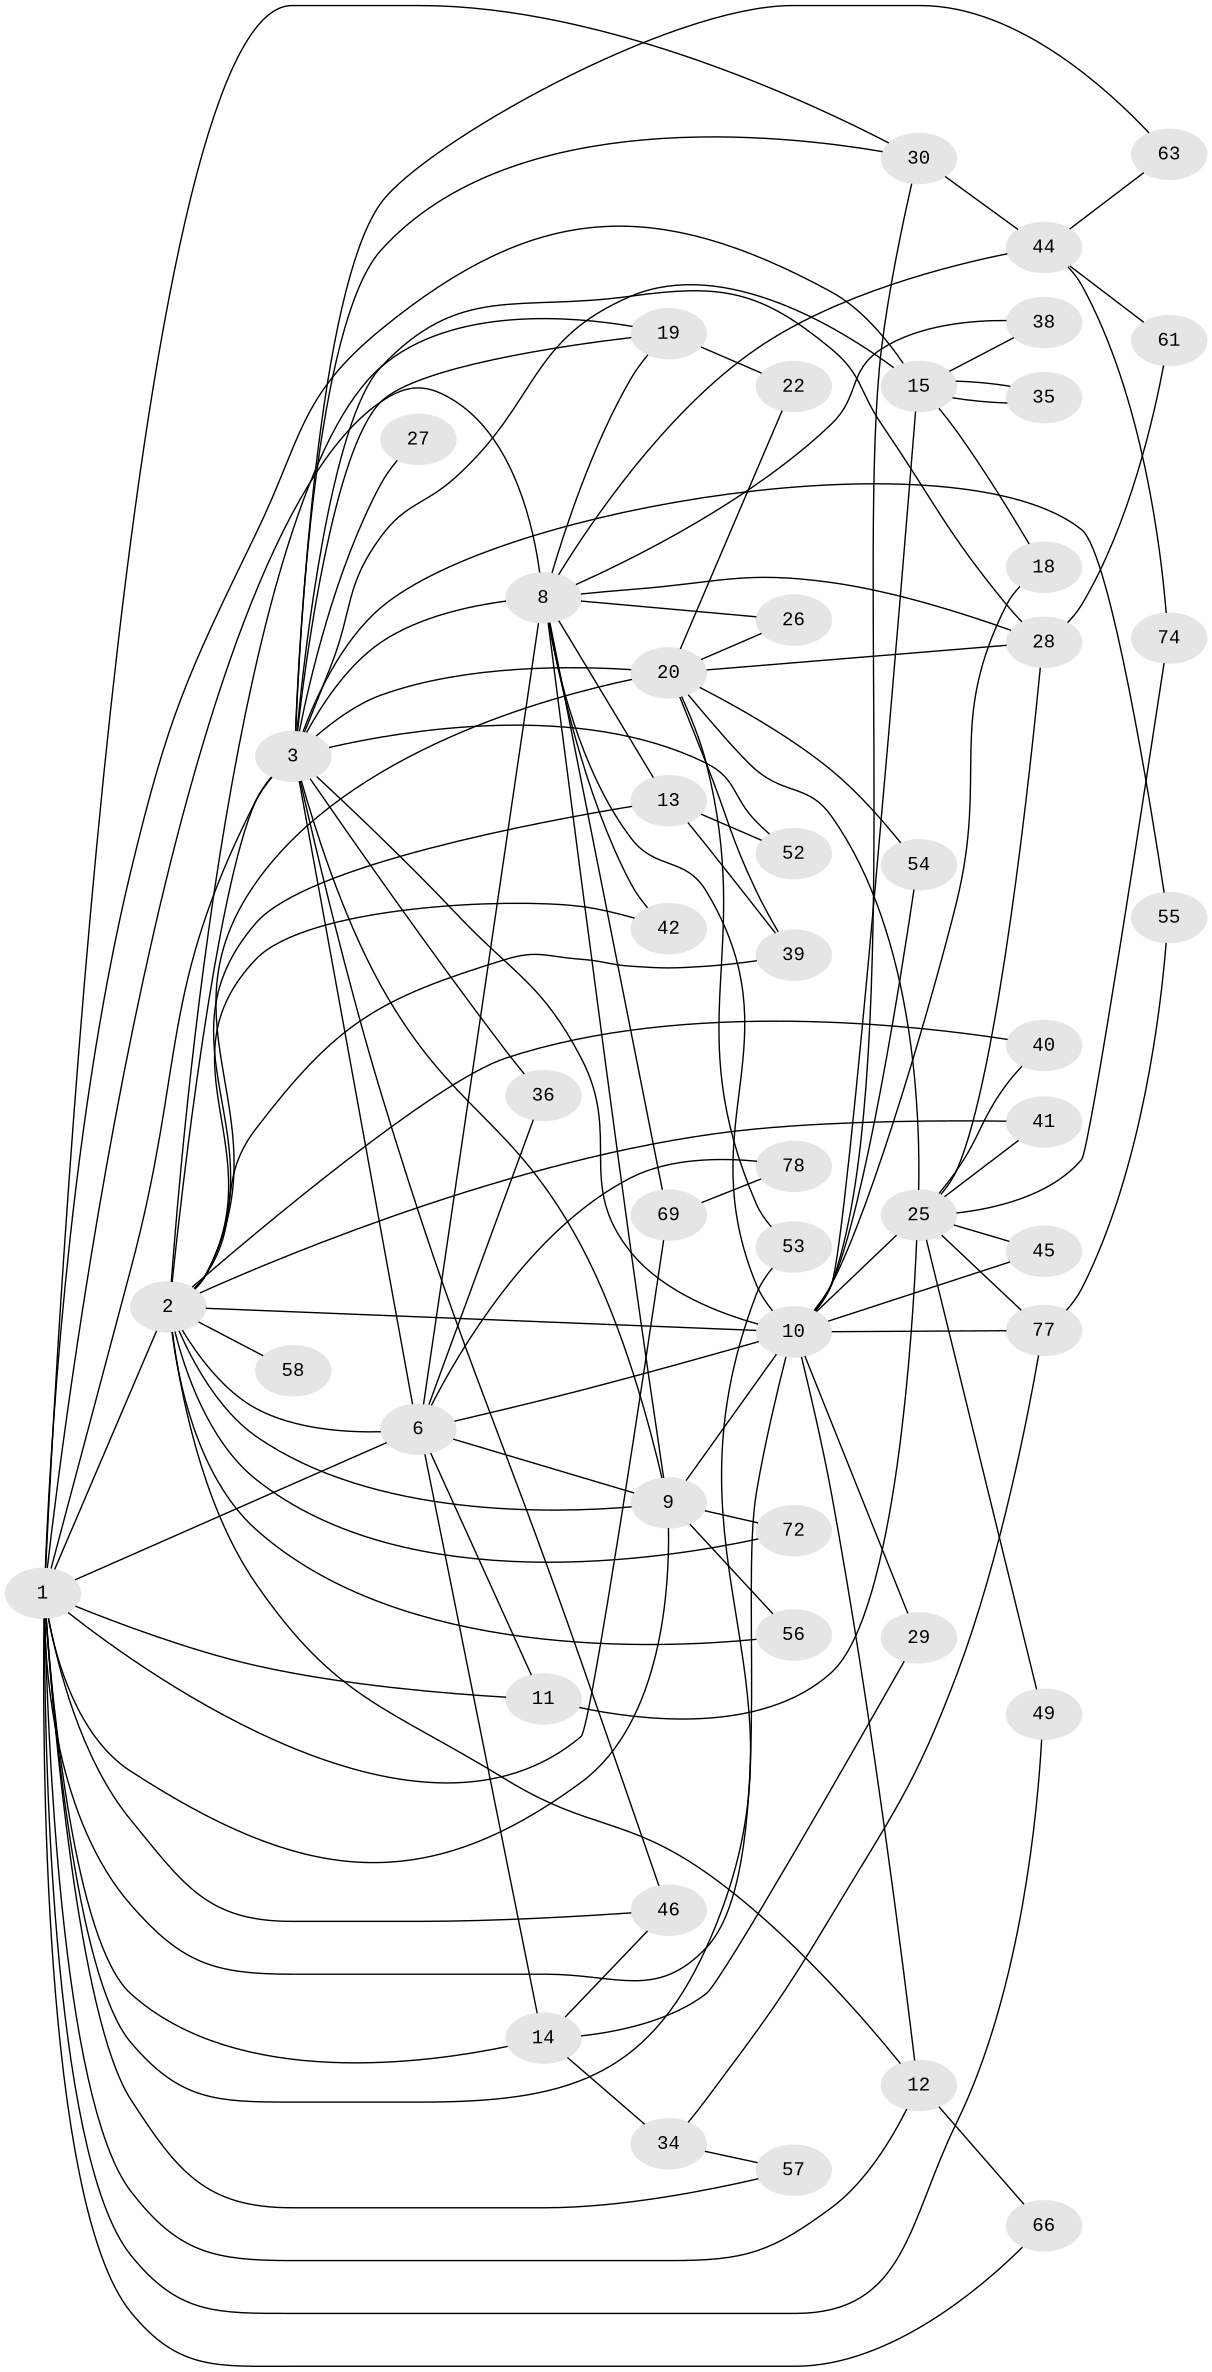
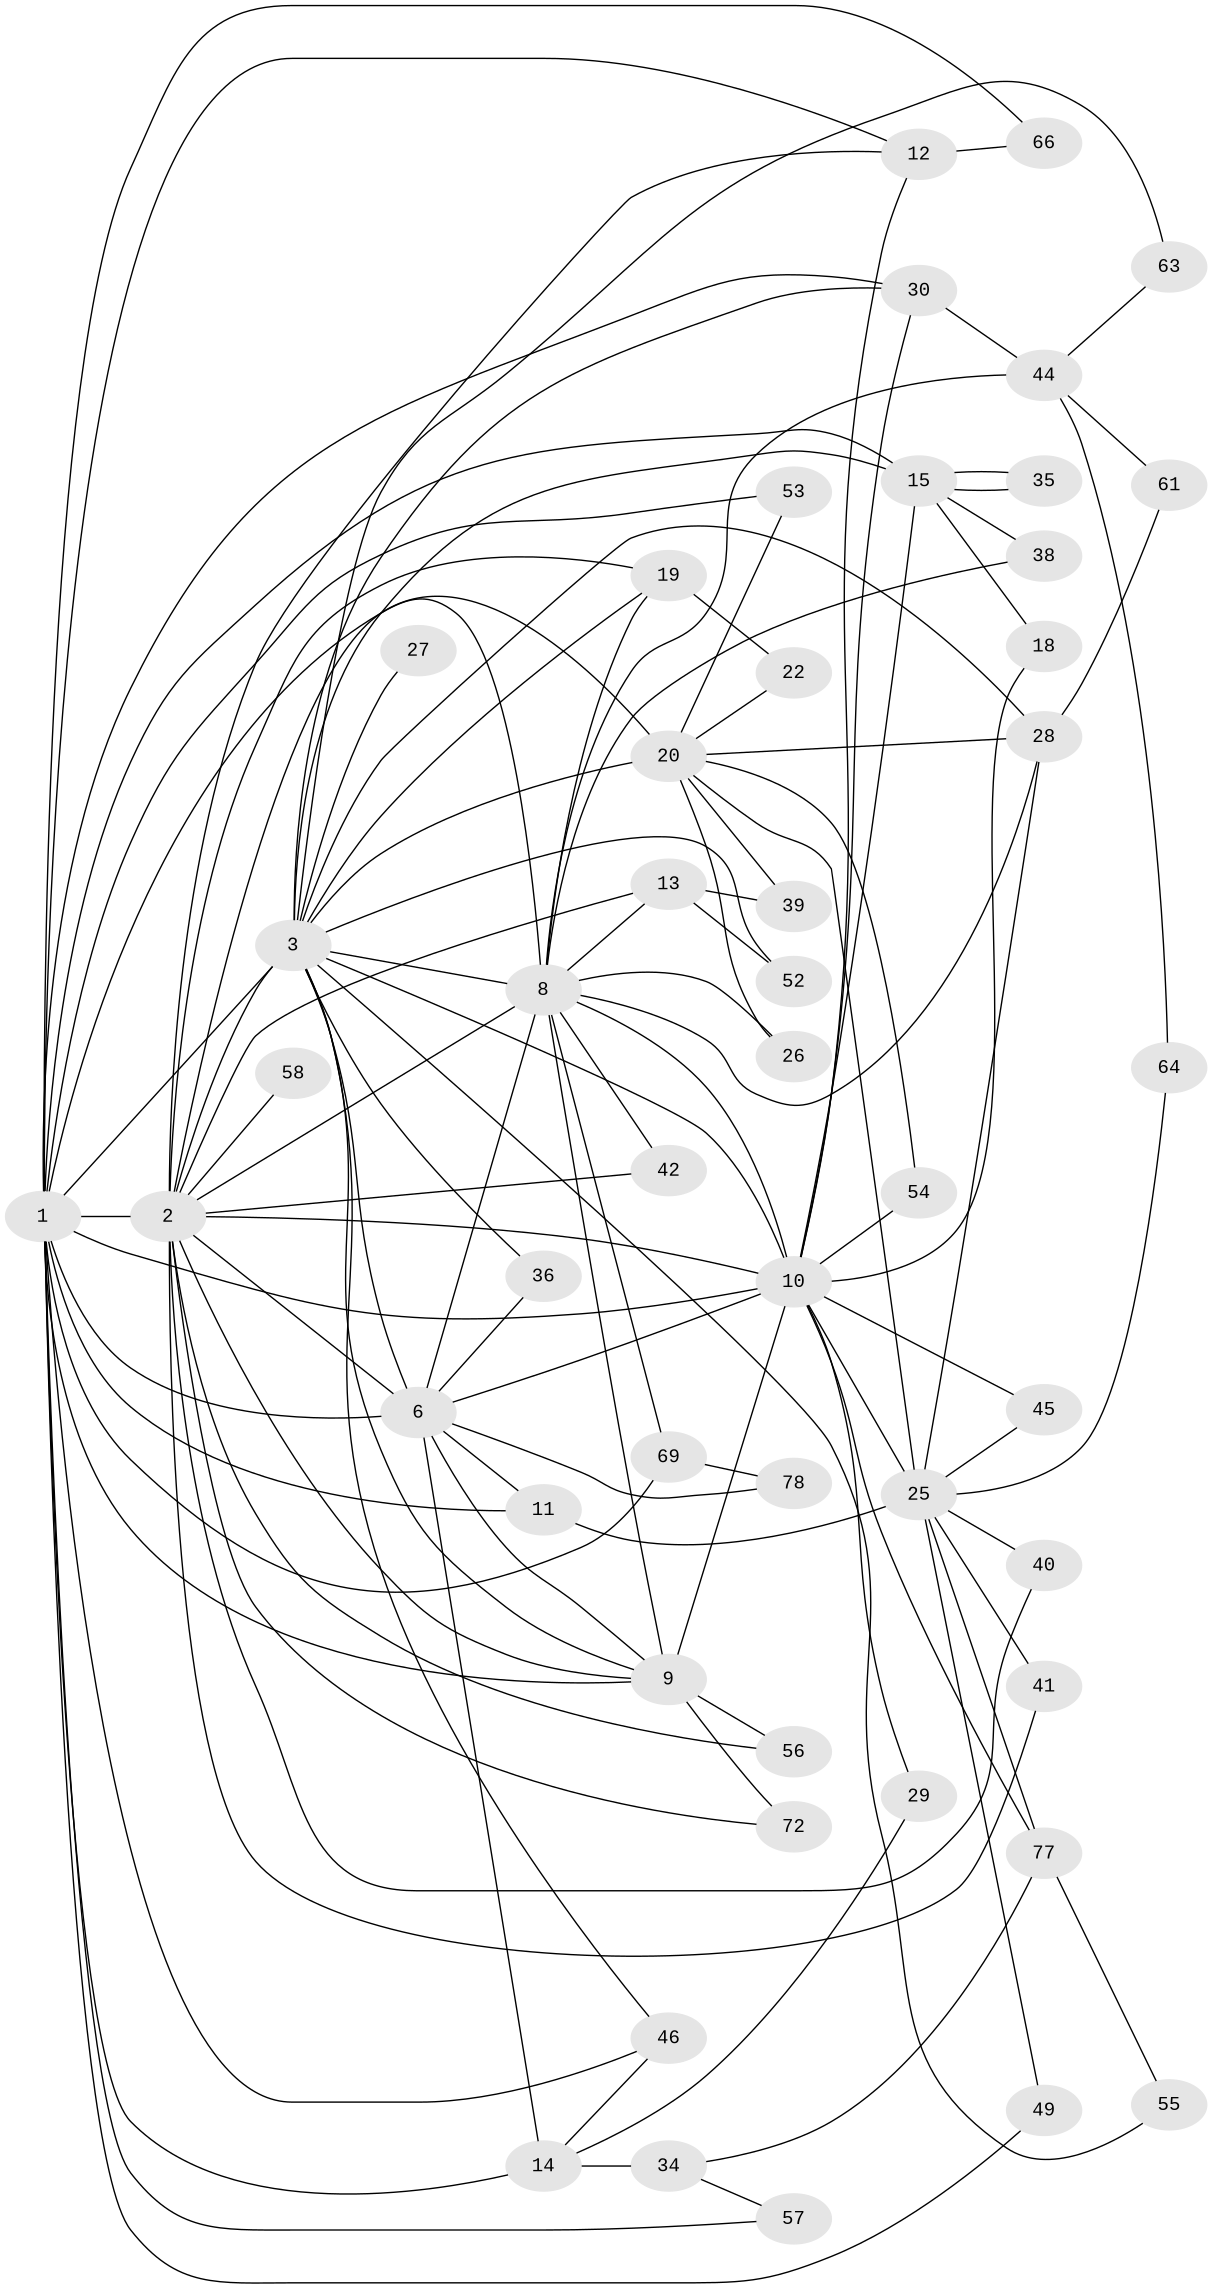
node "74": label "74" -> "64"
edge "39" -- "2": now "8" -- "2"
